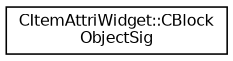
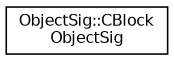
node "CItemAttriWidget::CBlock ObjectSig": label "CItemAttriWidget::CBlock ObjectSig" -> "ObjectSig::CBlock ObjectSig"
